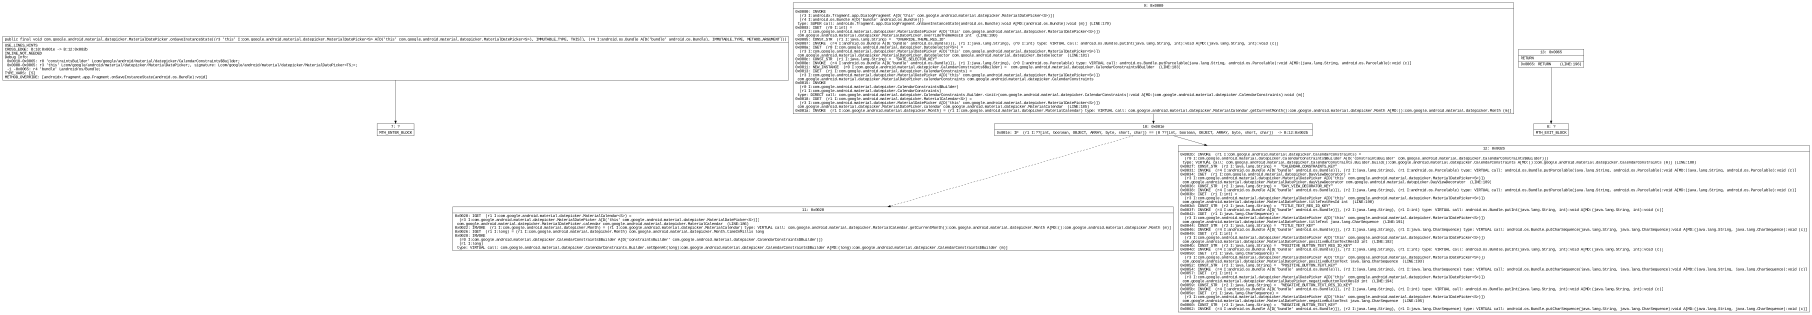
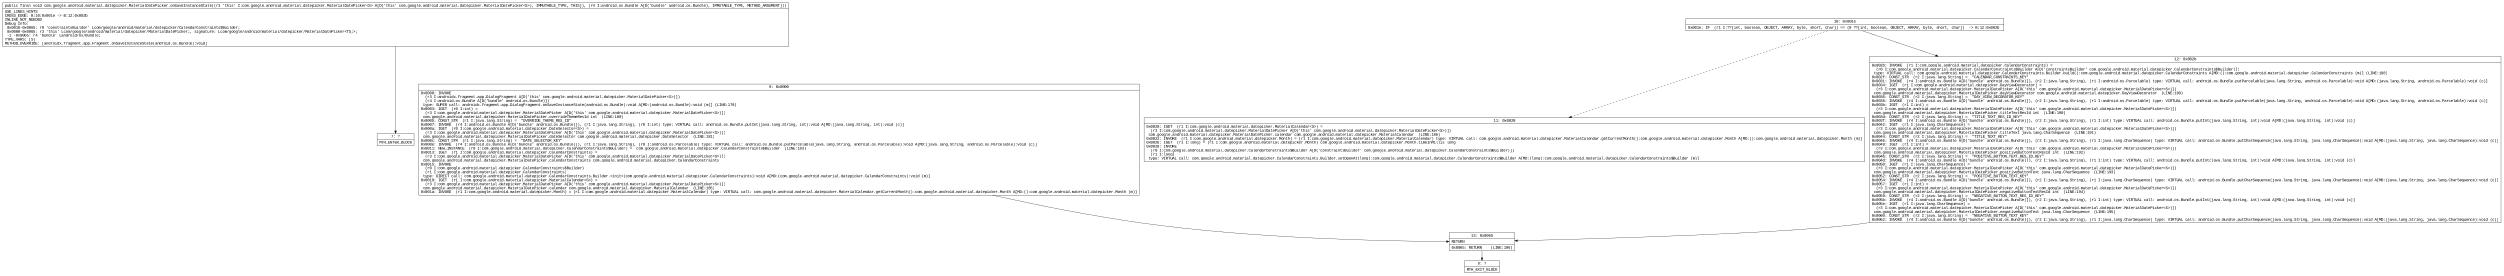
edge "9: 0x0000" -> "10: 0x001e": now "9: 0x0000" -> "13: 0x0065"
edge "12: 0x002b" -> "13: 0x0065": added
